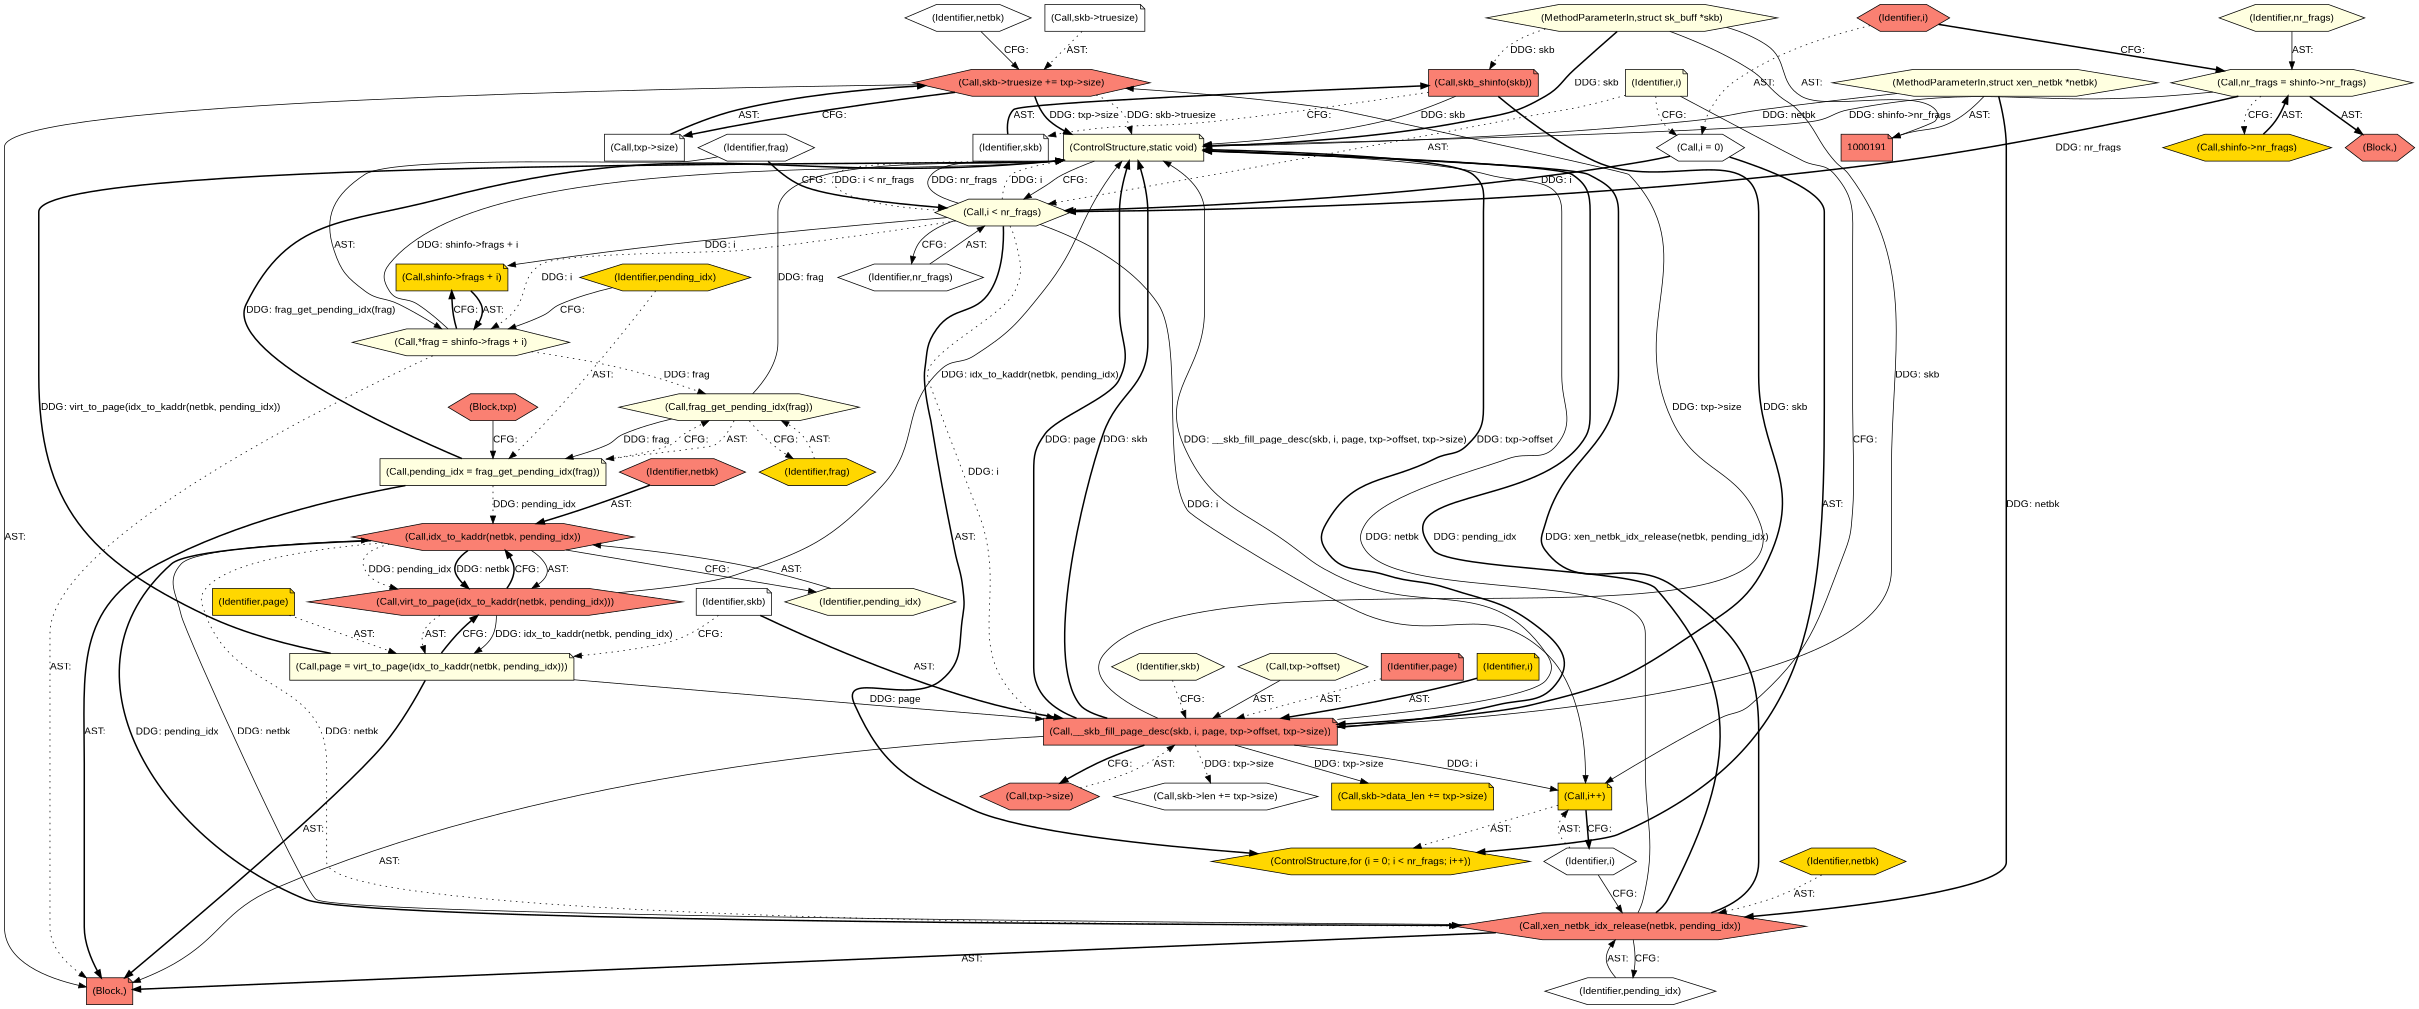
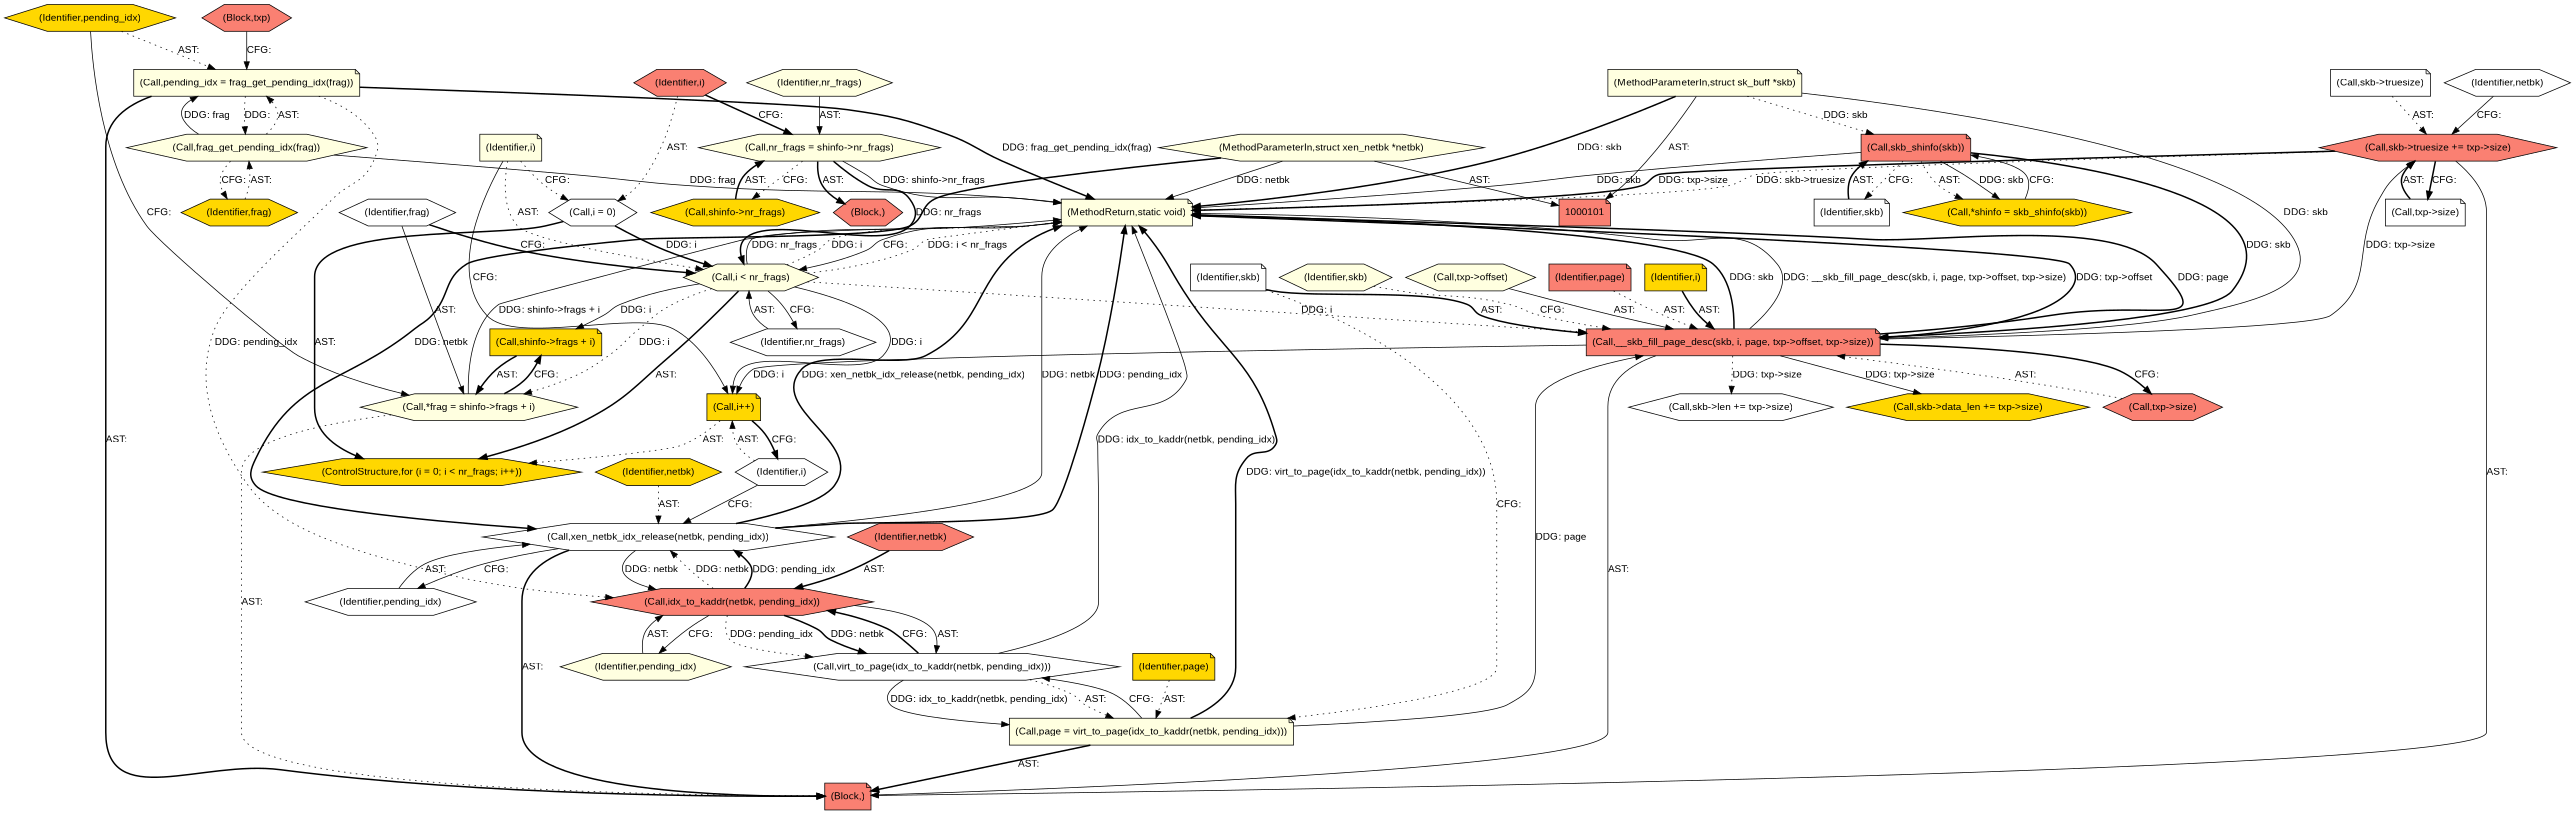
node "(MethodParameterIn,struct sk_buff *skb)": shape hexagon -> note
node "(ControlStructure,static void)": label "(ControlStructure,static void)" -> "(MethodReturn,static void)"
node "1000191": label "1000191" -> "1000101"
node "(Call,*shinfo = skb_shinfo(skb))": added
edge "(Call,*frag = shinfo->frags + i)" -> "(Call,frag_get_pending_idx(frag))": removed, label "DDG: frag"
edge "(Call,pending_idx = frag_get_pending_idx(frag))" -> "(Call,frag_get_pending_idx(frag))": label "CFG: " -> "DDG: "
node "(Call,virt_to_page(idx_to_kaddr(netbk, pending_idx)))": fillcolor salmon -> white
edge "(Call,page = virt_to_page(idx_to_kaddr(netbk, pending_idx)))" -> "(Call,virt_to_page(idx_to_kaddr(netbk, pending_idx)))": style bold -> solid
node "(Call,skb->data_len += txp->size)": shape note -> hexagon
node "(Call,xen_netbk_idx_release(netbk, pending_idx))": fillcolor salmon -> white
